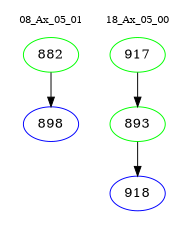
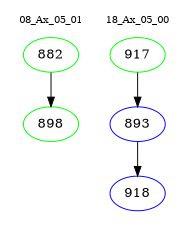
node "898": color blue -> green
node "893": color green -> blue
